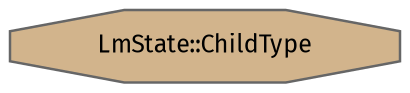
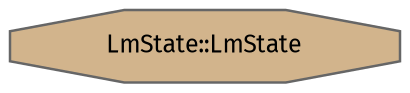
node "LmState::ChildType": label "LmState::ChildType" -> "LmState::LmState"
